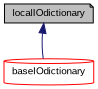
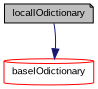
edge "baseIOdictionary" -> "localIOdictionary": reversed
